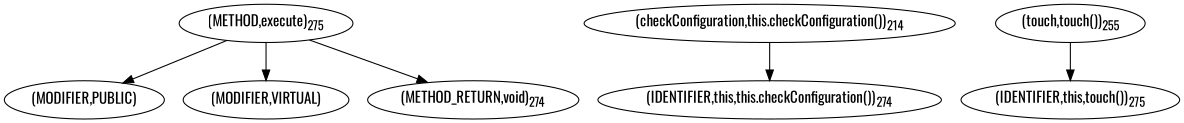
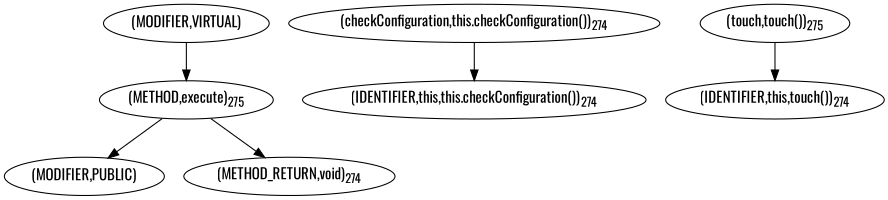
node "(checkConfiguration,this.checkConfiguration())": text "214" -> "274"
node "(touch,touch())": text "255" -> "275"
edge "(METHOD,execute)" -> "(MODIFIER,VIRTUAL)": reversed
node "(IDENTIFIER,this,touch())": text "275" -> "274"
